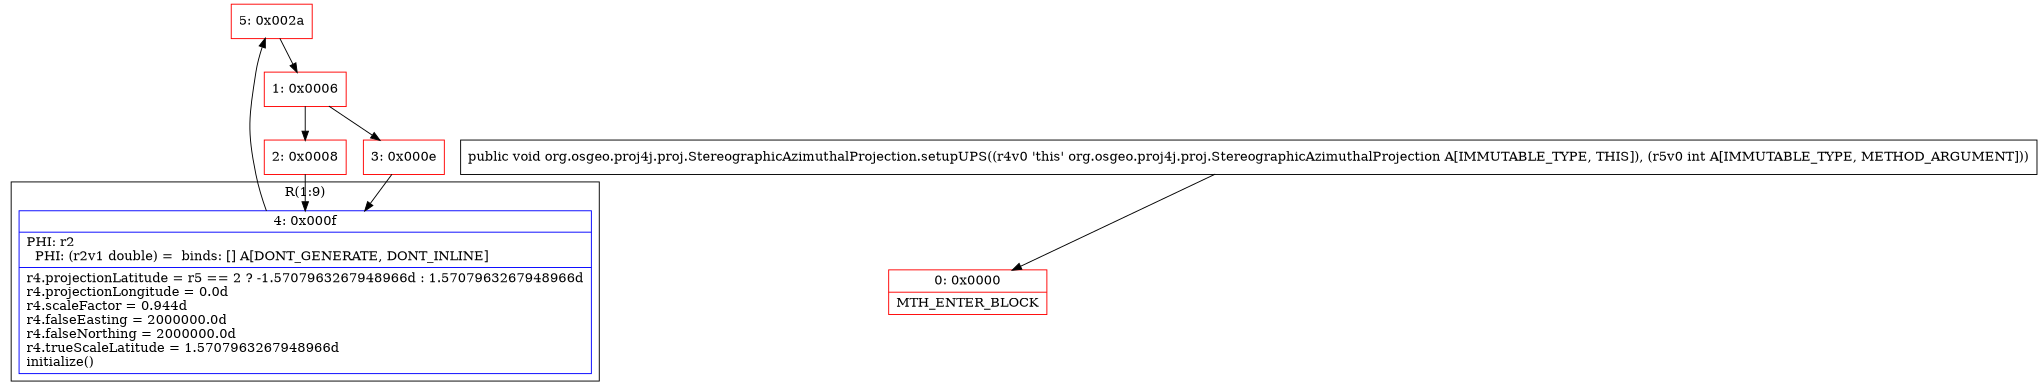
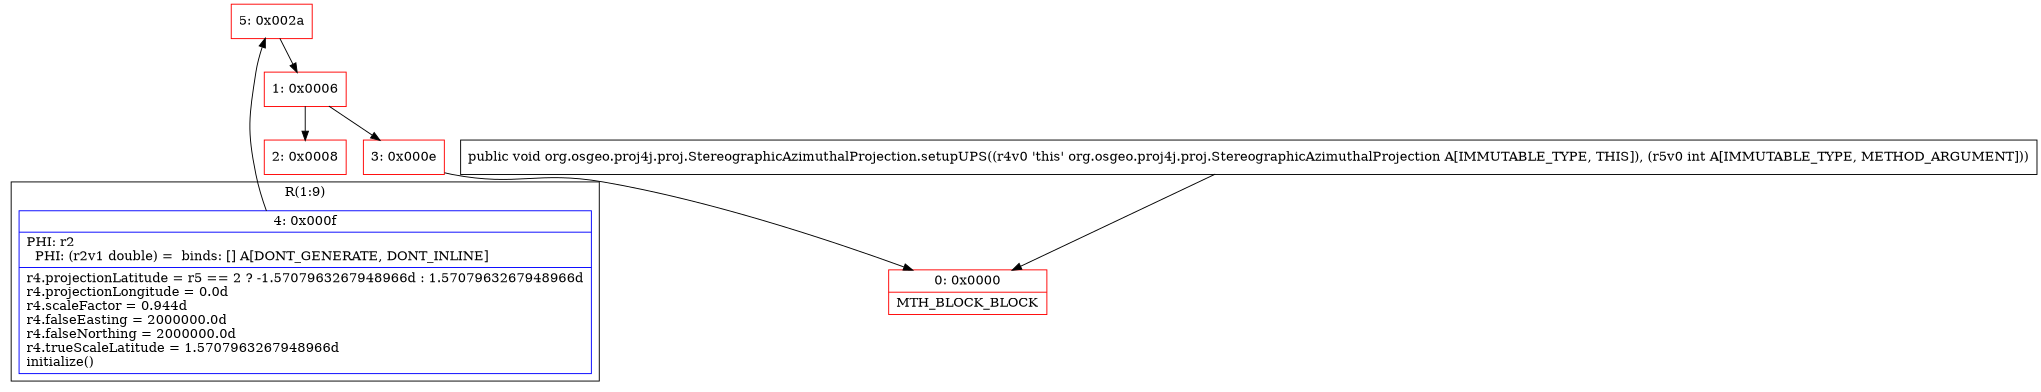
edge "2: 0x0008" -> "4: 0x000f": removed
edge "3: 0x000e" -> "4: 0x000f": now "3: 0x000e" -> "0: 0x0000"
node "0: 0x0000": text "MTH_ENTER_BLOCK" -> "MTH_BLOCK_BLOCK"
